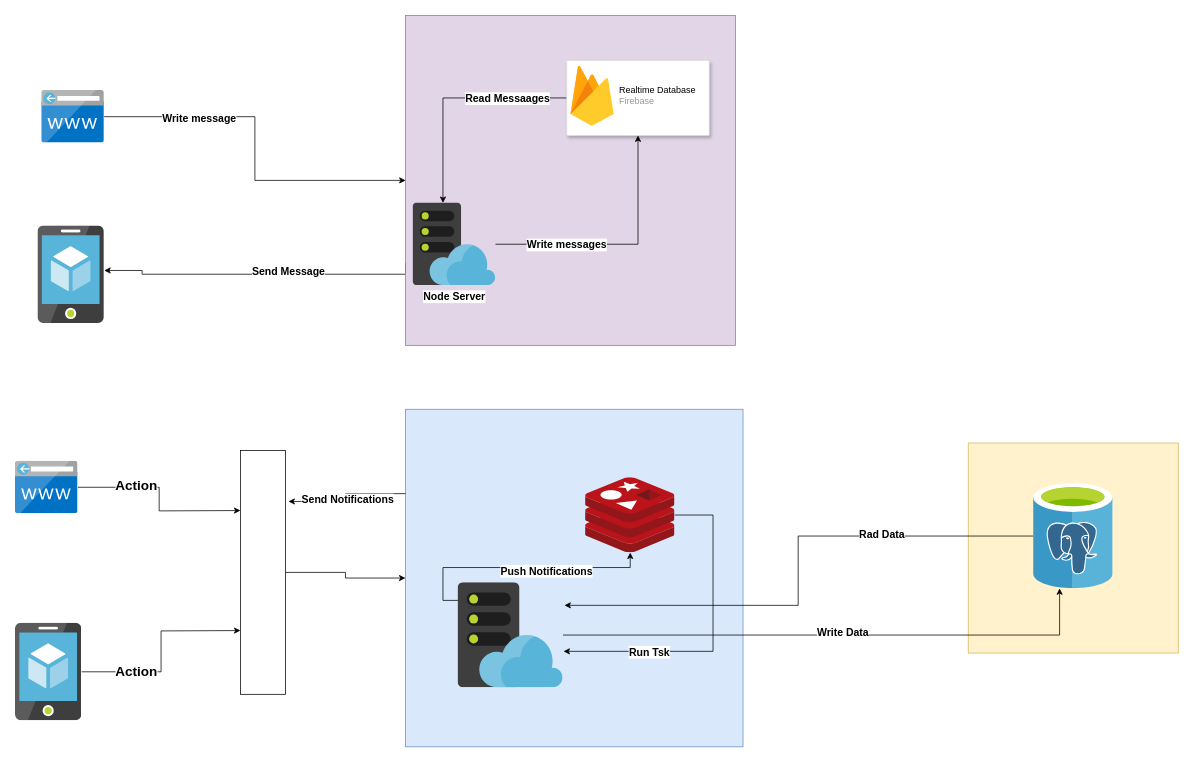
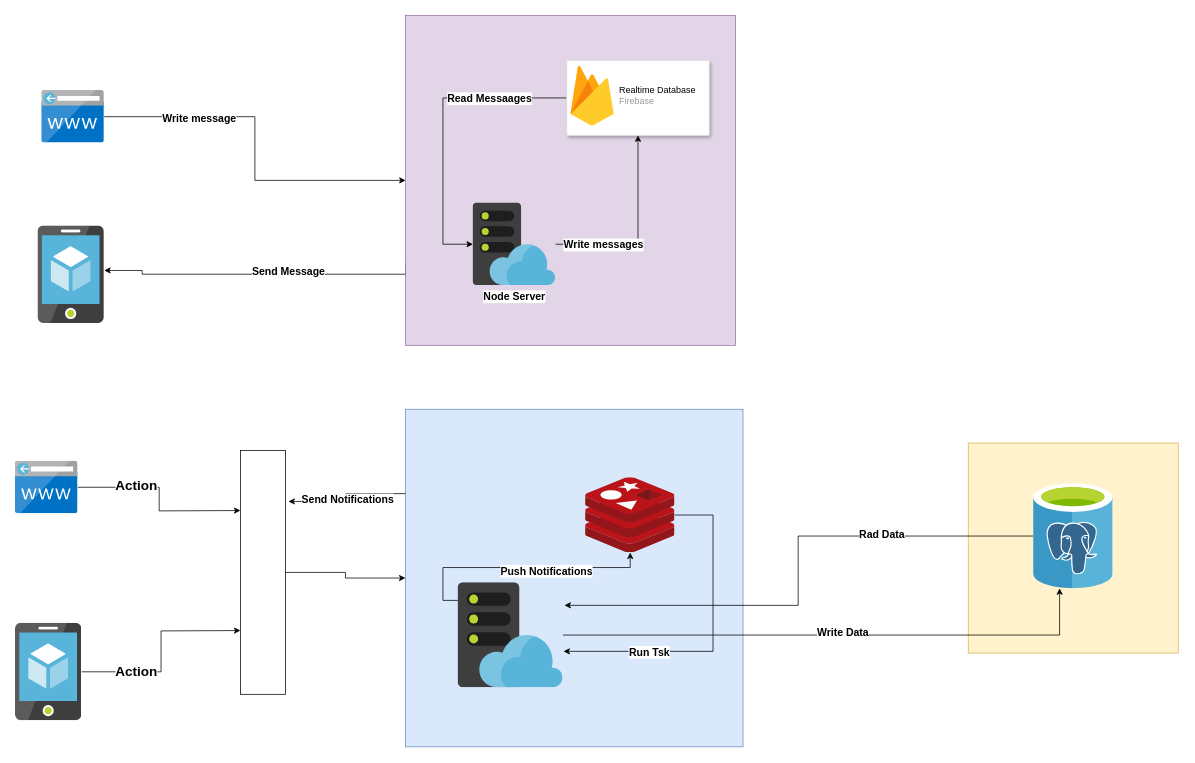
node "Node Server": moved (454, 244) -> (514, 244)
